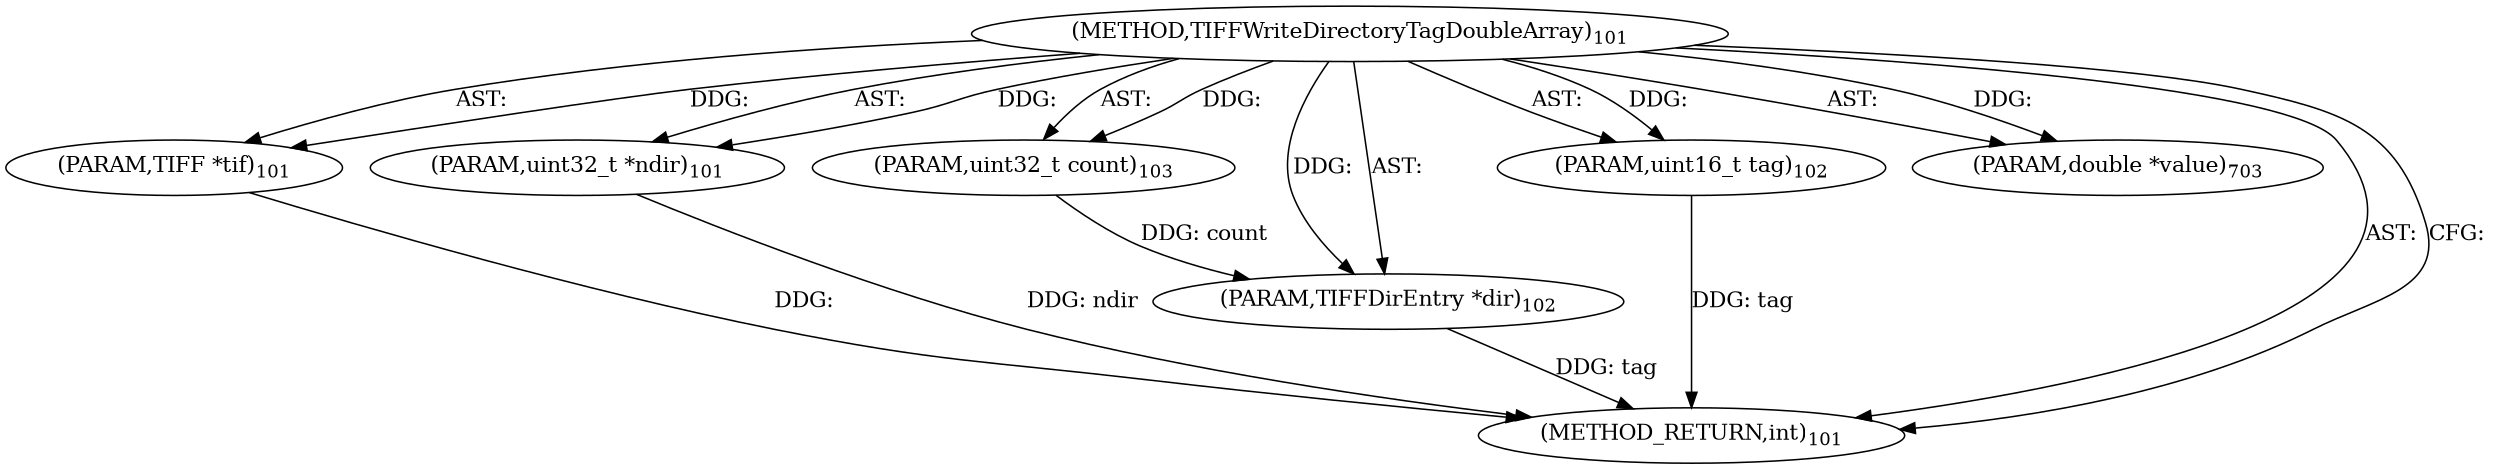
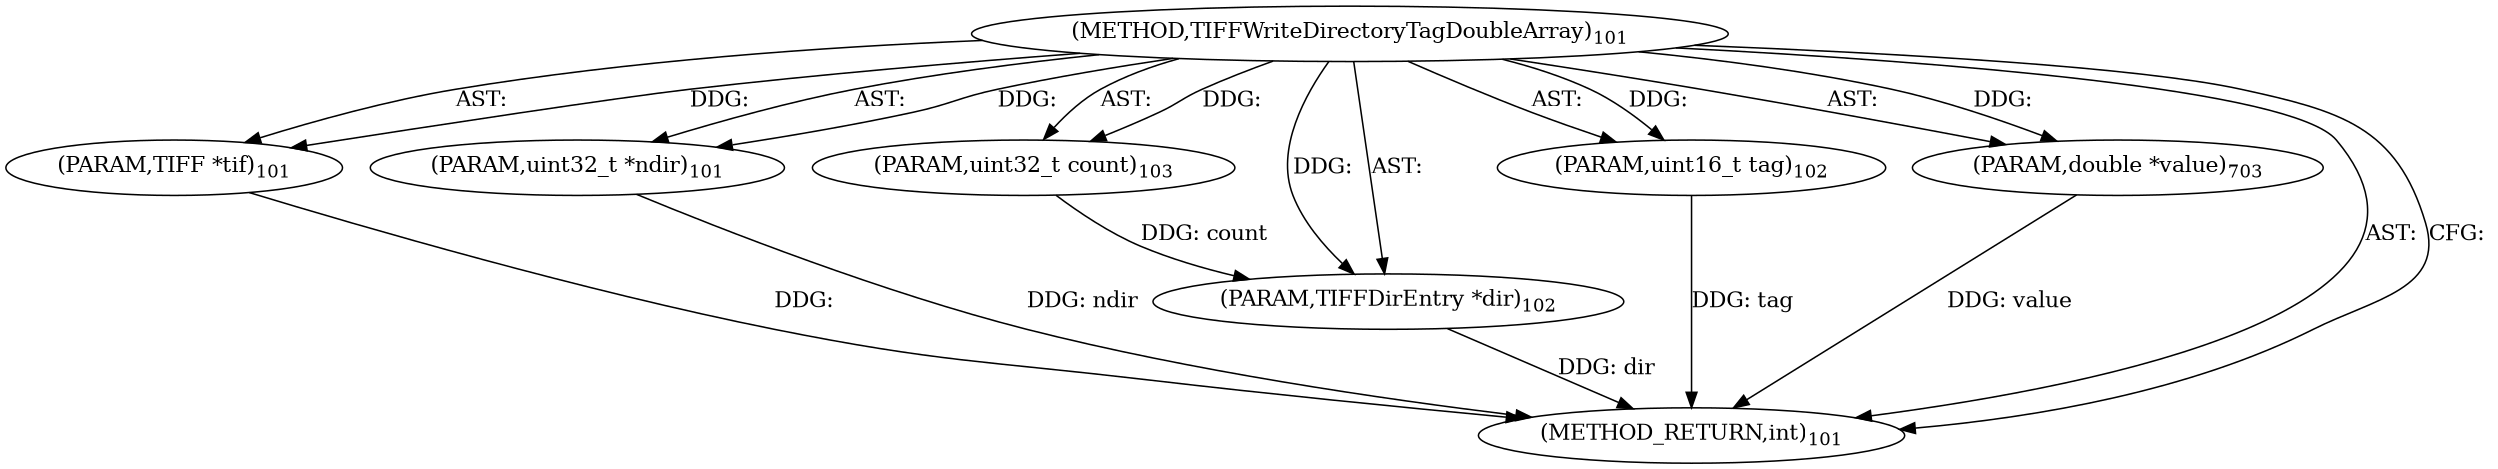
edge "(PARAM,double *value)" -> "(METHOD_RETURN,int)": added, label "DDG: value"
edge "(PARAM,TIFFDirEntry *dir)" -> "(METHOD_RETURN,int)": label "DDG: tag" -> "DDG: dir"
